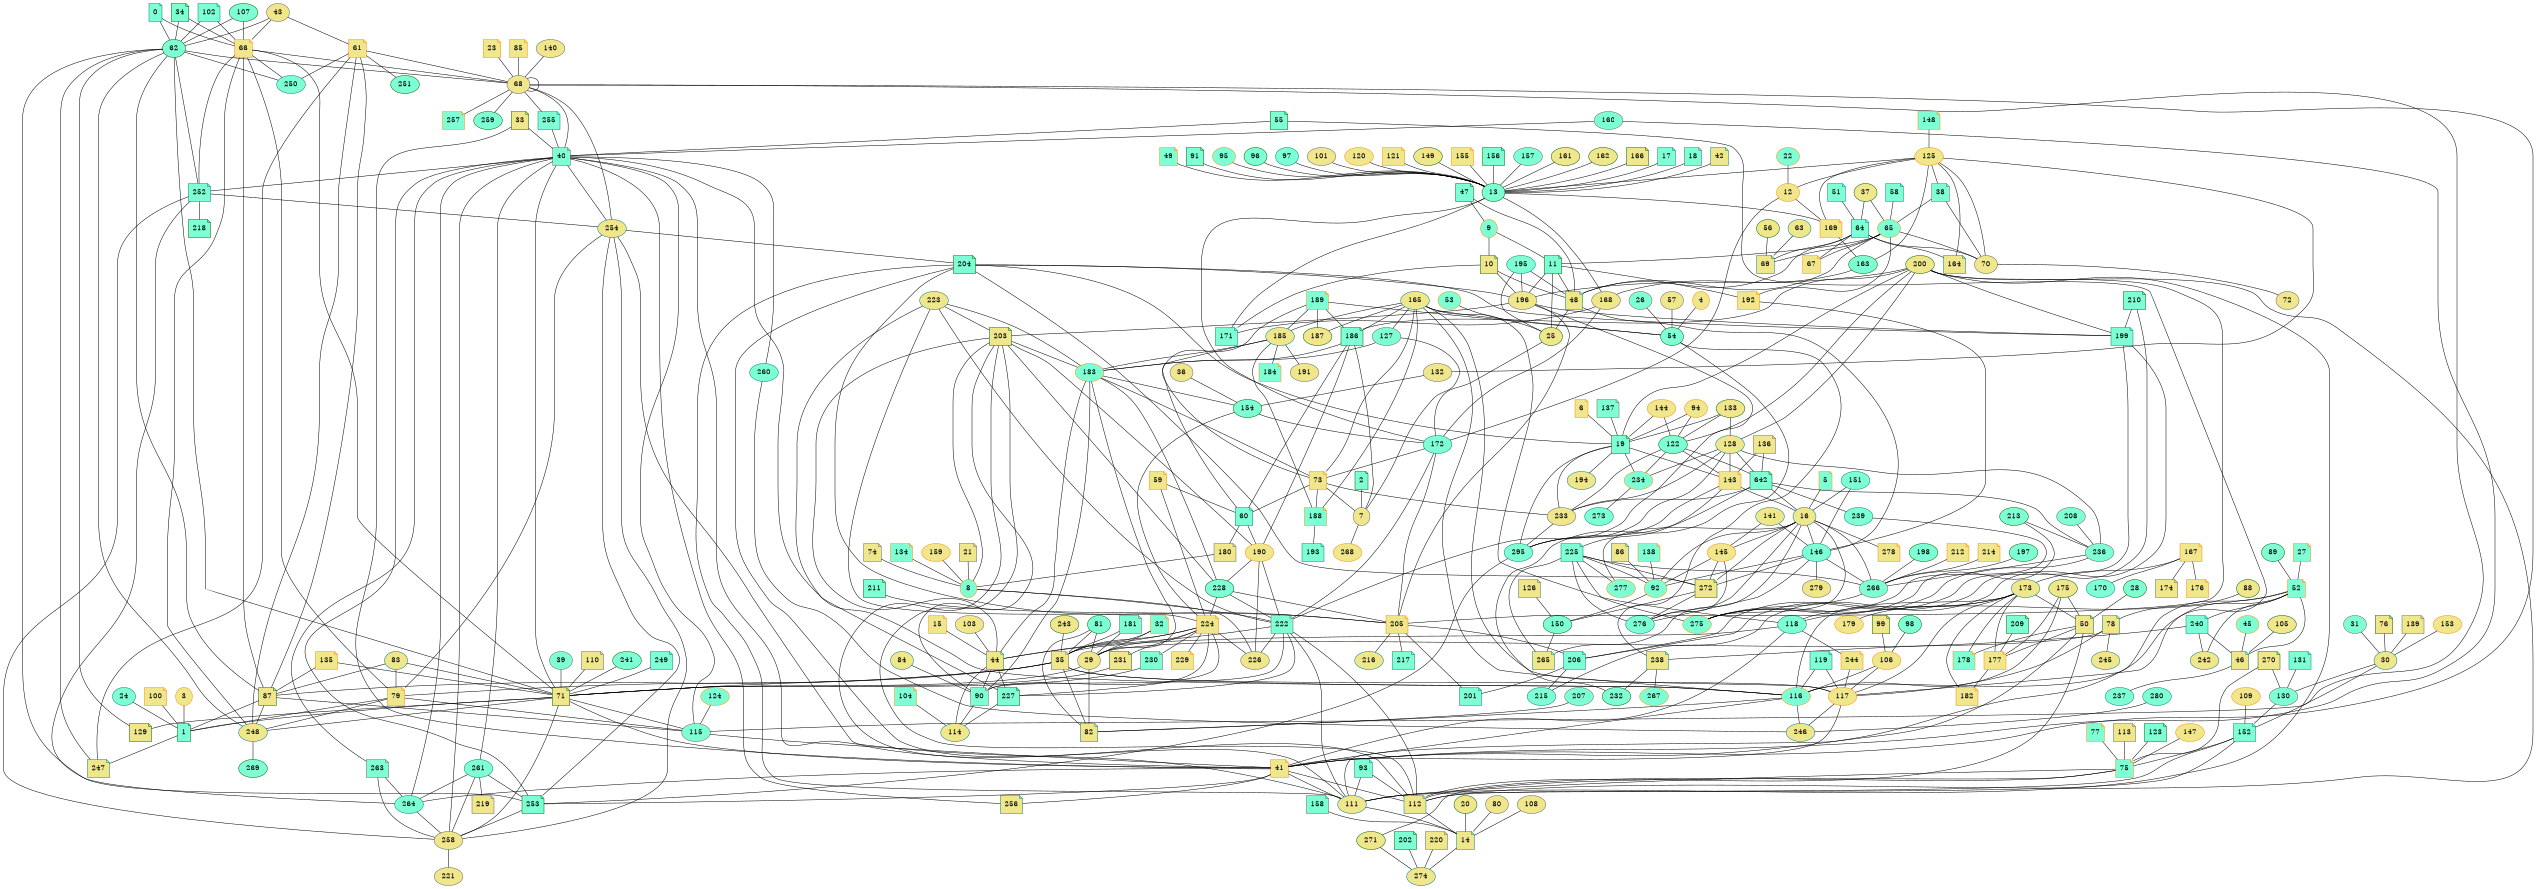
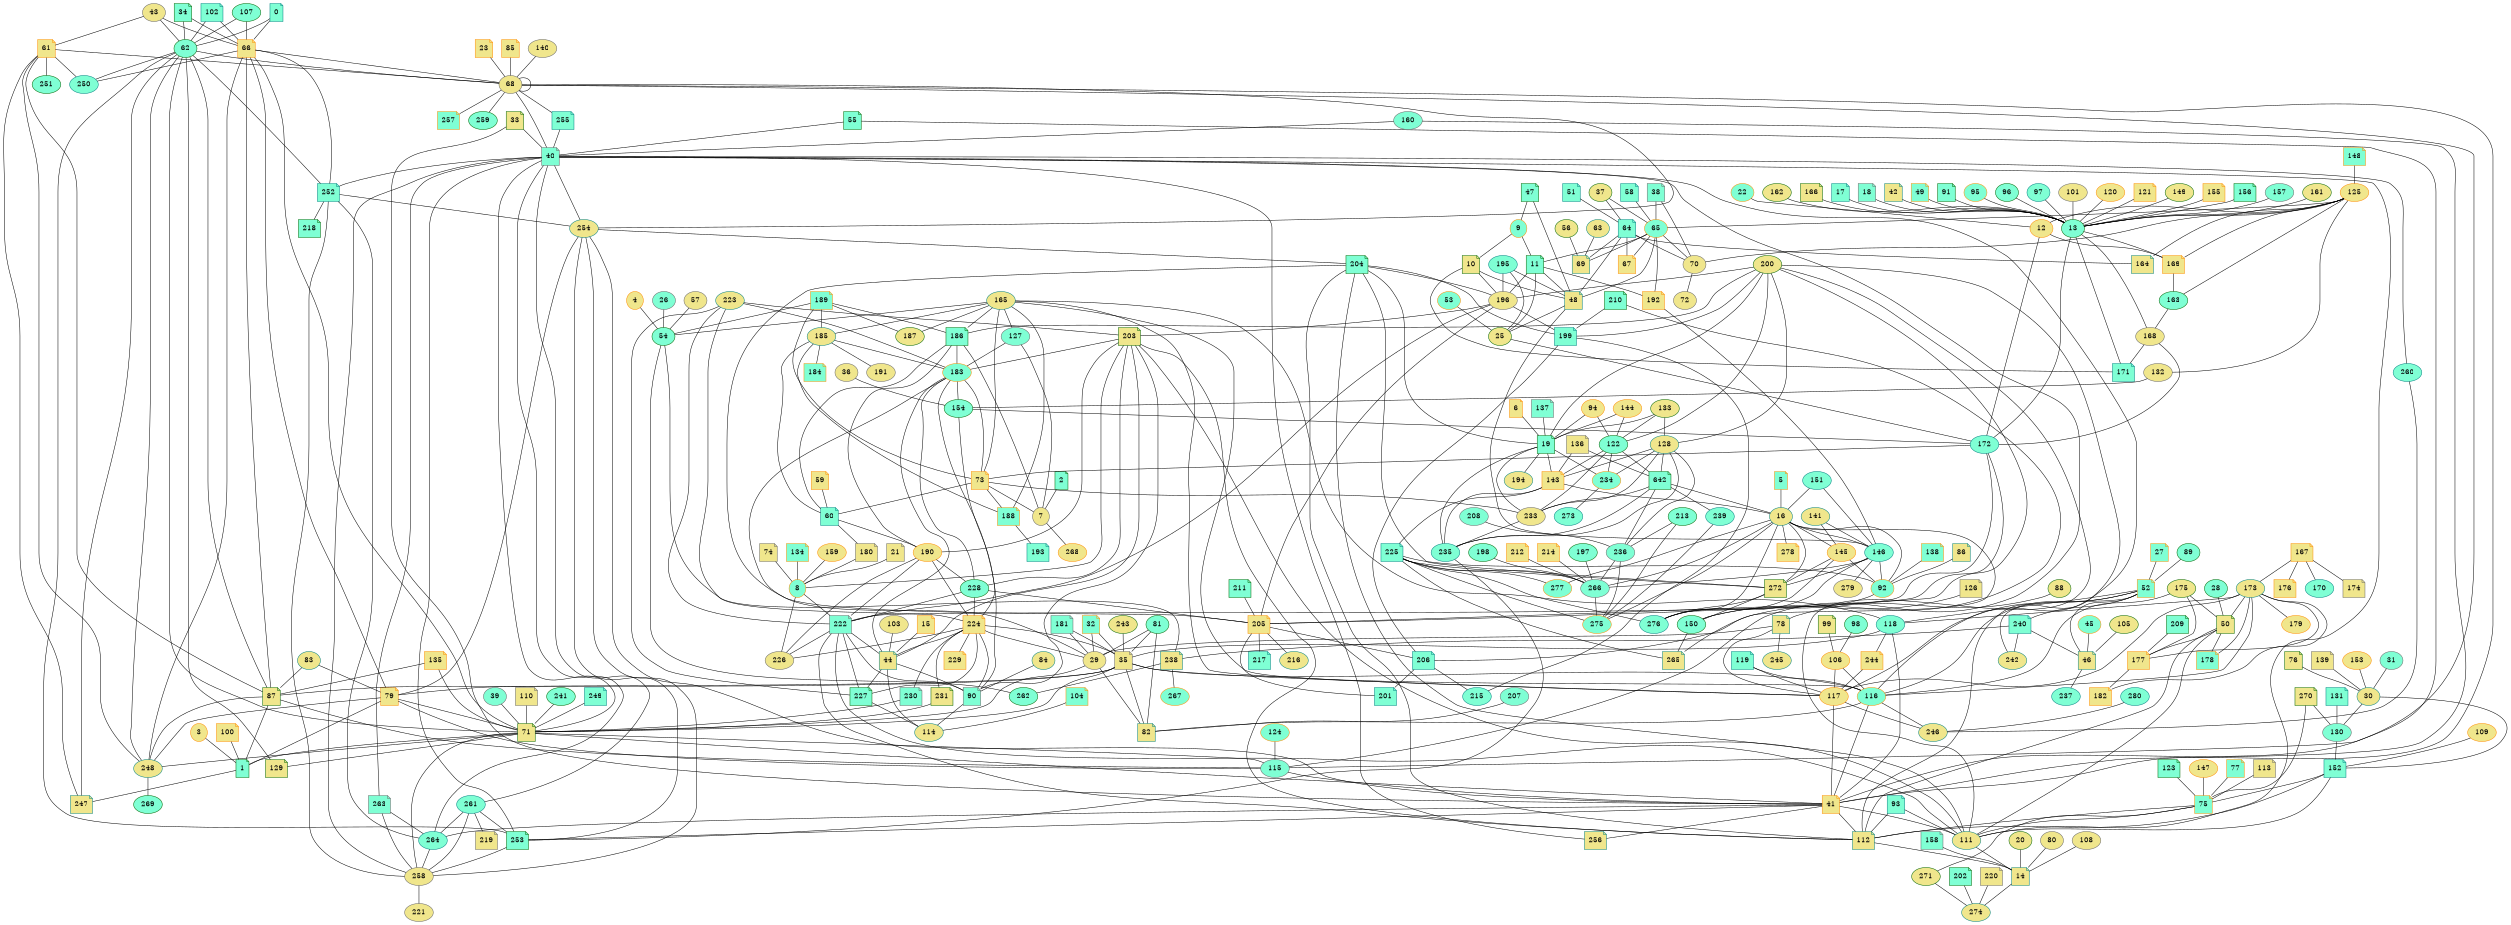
edge "125" -- "38": now "125" -- "65"
edge "59" -- "224": now "190" -- "224"
node "295": label "295" -> "235"
edge "83" -- "71": now "79" -- "71"
node "24": removed
node "232": label "232" -> "262"
